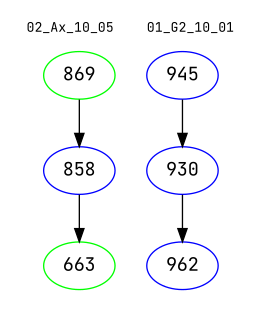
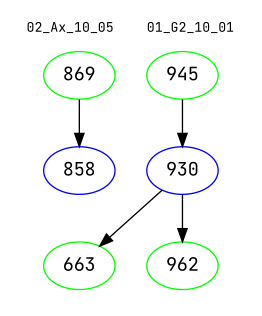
node "945": color blue -> green
edge "858" -> "663": now "930" -> "663"
node "962": color blue -> green
